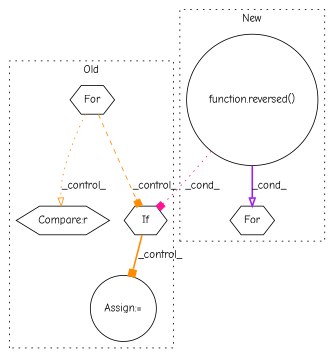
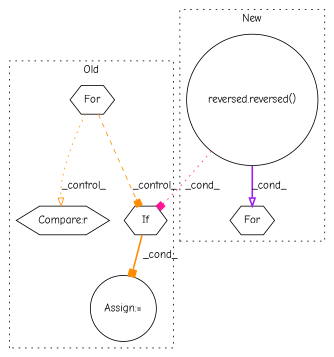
node "function.reversed()": label "function.reversed()" -> "reversed.reversed()"
edge "If" -> "Assign:=": label "_control_" -> "_cond_"
